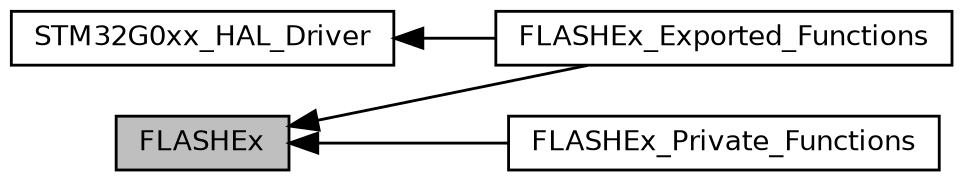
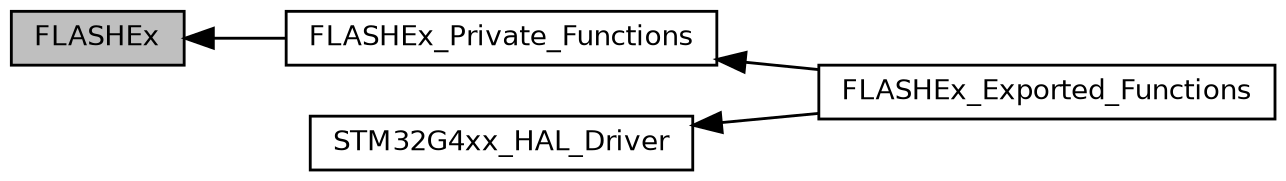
node "STM32G0xx_HAL_Driver": label "STM32G0xx_HAL_Driver" -> "STM32G4xx_HAL_Driver"
edge "FLASHEx_Exported_Functions" -> "FLASHEx": now "FLASHEx_Exported_Functions" -> "FLASHEx_Private_Functions"
